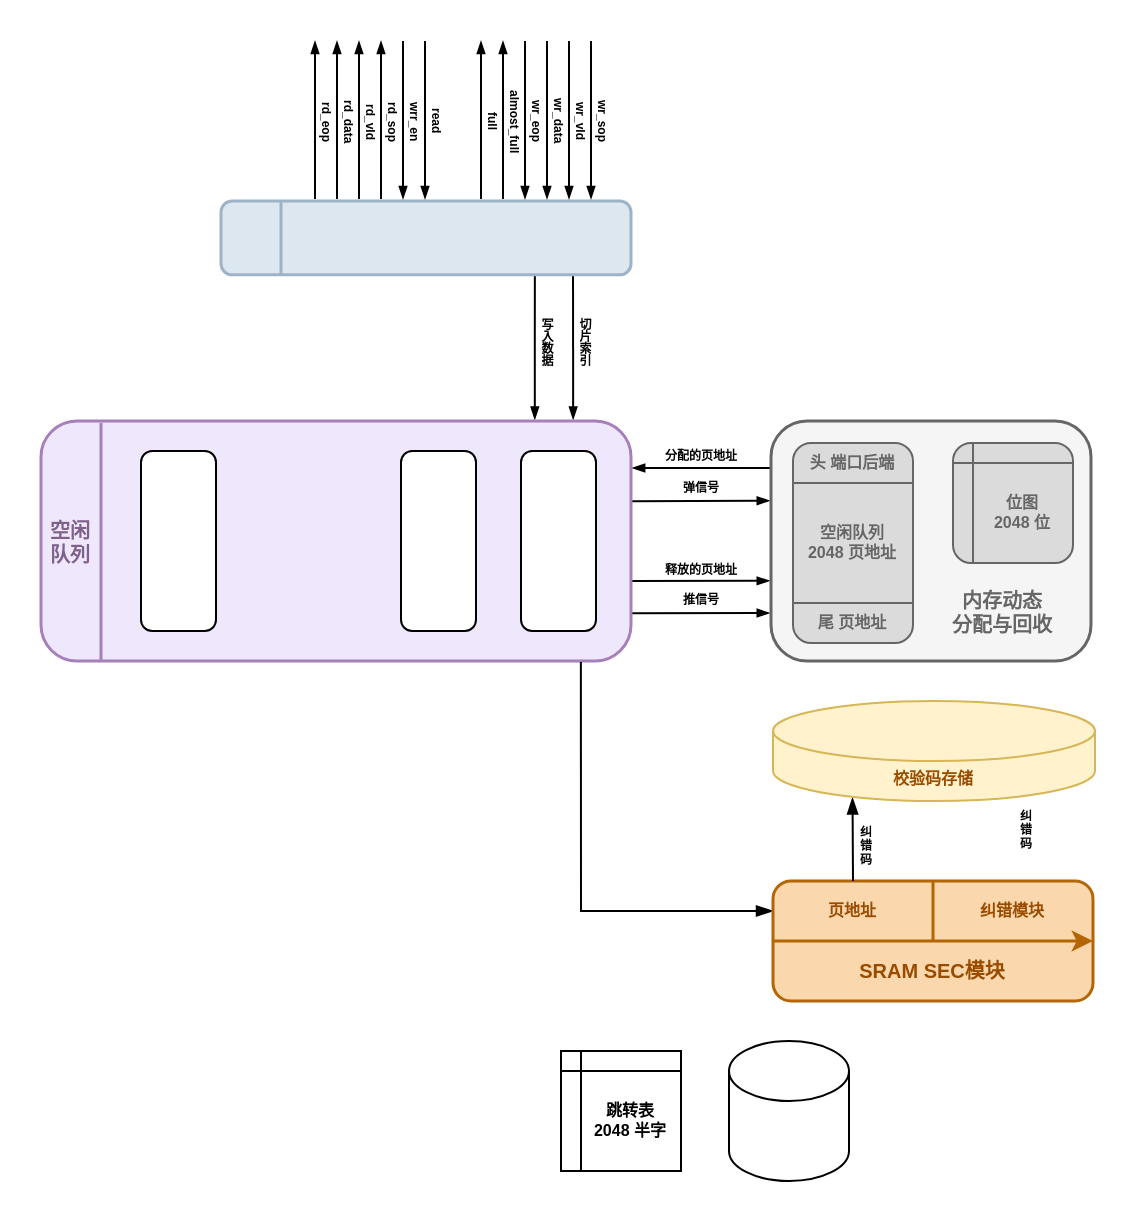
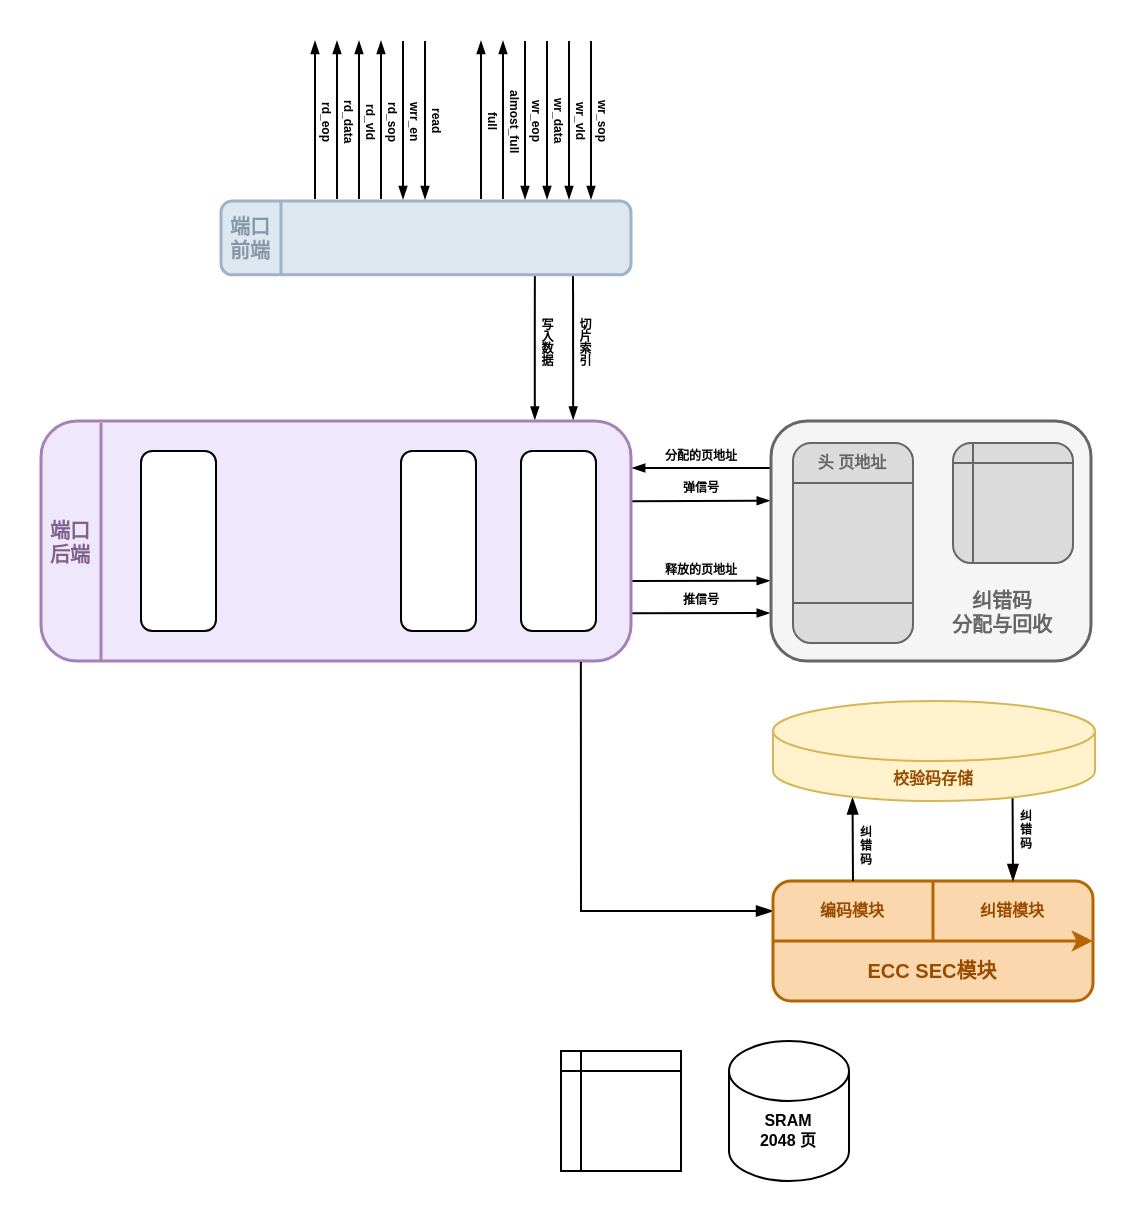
node "端口前端": added
node "头 端口后端": label "头 端口后端" -> "头 页地址"
node "位图 2048 位": removed
node "空闲队列": label "空闲队列" -> "端口后端"
node "空闲队列 2048 页地址": removed
node "内存动态分配与回收": label "内存动态分配与回收" -> "纠错码分配与回收"
node "尾 页地址": removed
edge "校验码存储" -> "纠错模块": added
node "页地址": label "页地址" -> "编码模块"
node "SRAM SEC模块": label "SRAM SEC模块" -> "ECC SEC模块"
node "跳转表 2048 半字": removed
node "SRAM 2048 页": added
